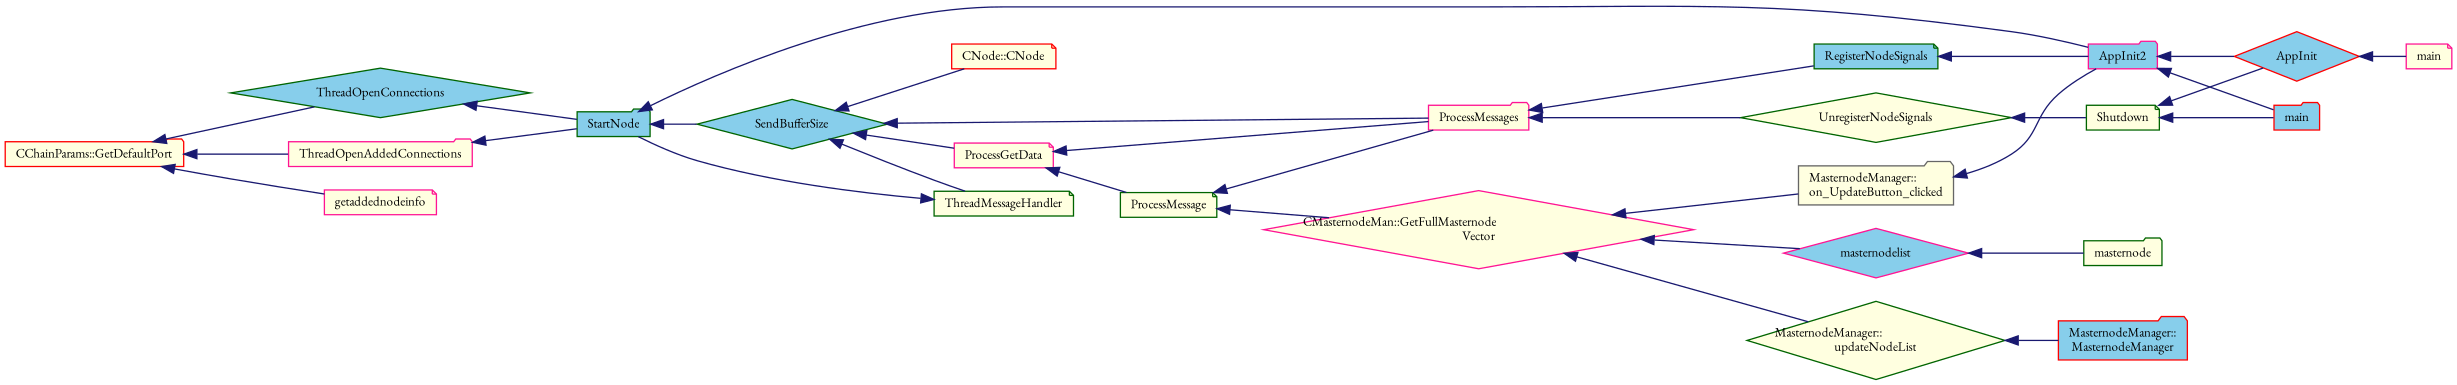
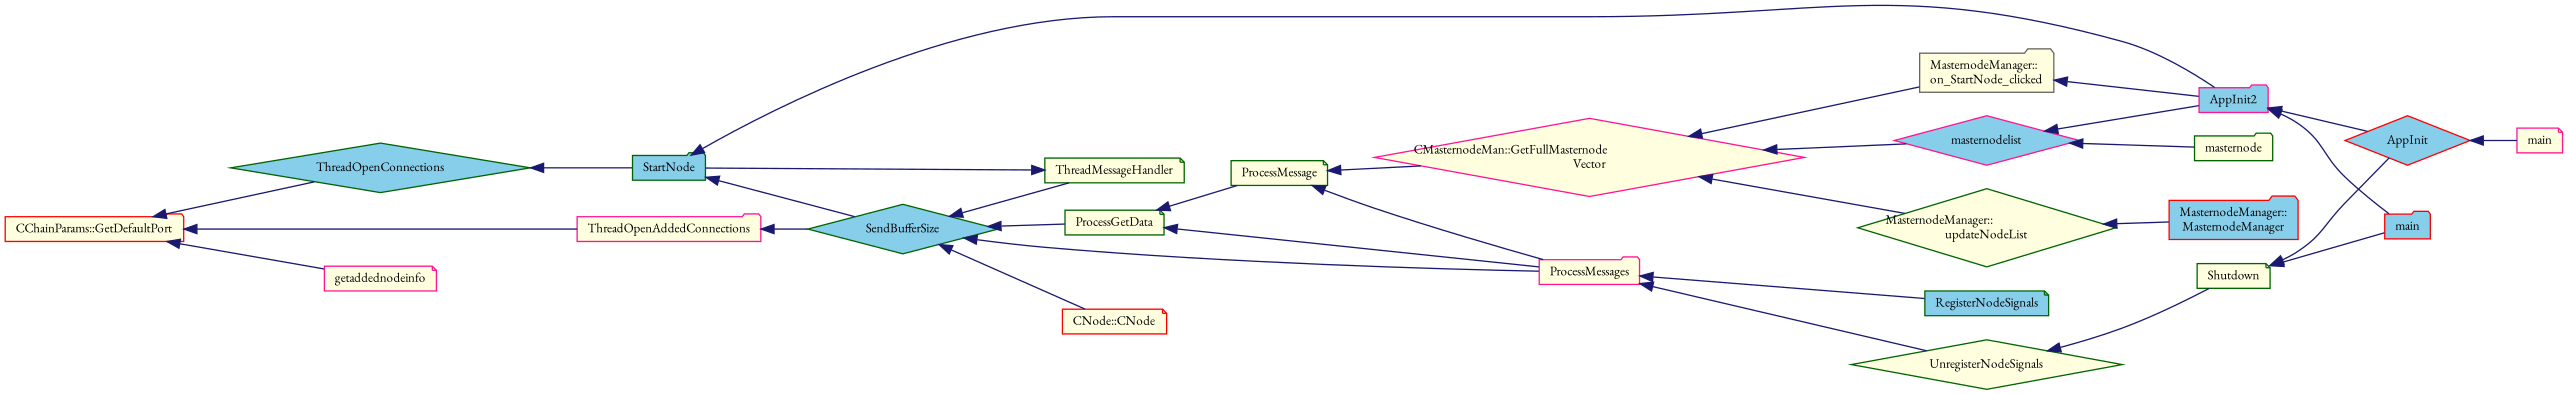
edge "AppInit2" -> "RegisterNodeSignals": now "AppInit2" -> "masternodelist"
edge "StartNode" -> "ThreadOpenAddedConnections": now "SendBufferSize" -> "ThreadOpenAddedConnections"
node "ProcessGetData": color deeppink -> darkgreen
node "MasternodeManager:: on_UpdateButton_clicked": label "MasternodeManager:: on_UpdateButton_clicked" -> "MasternodeManager:: on_StartNode_clicked"
